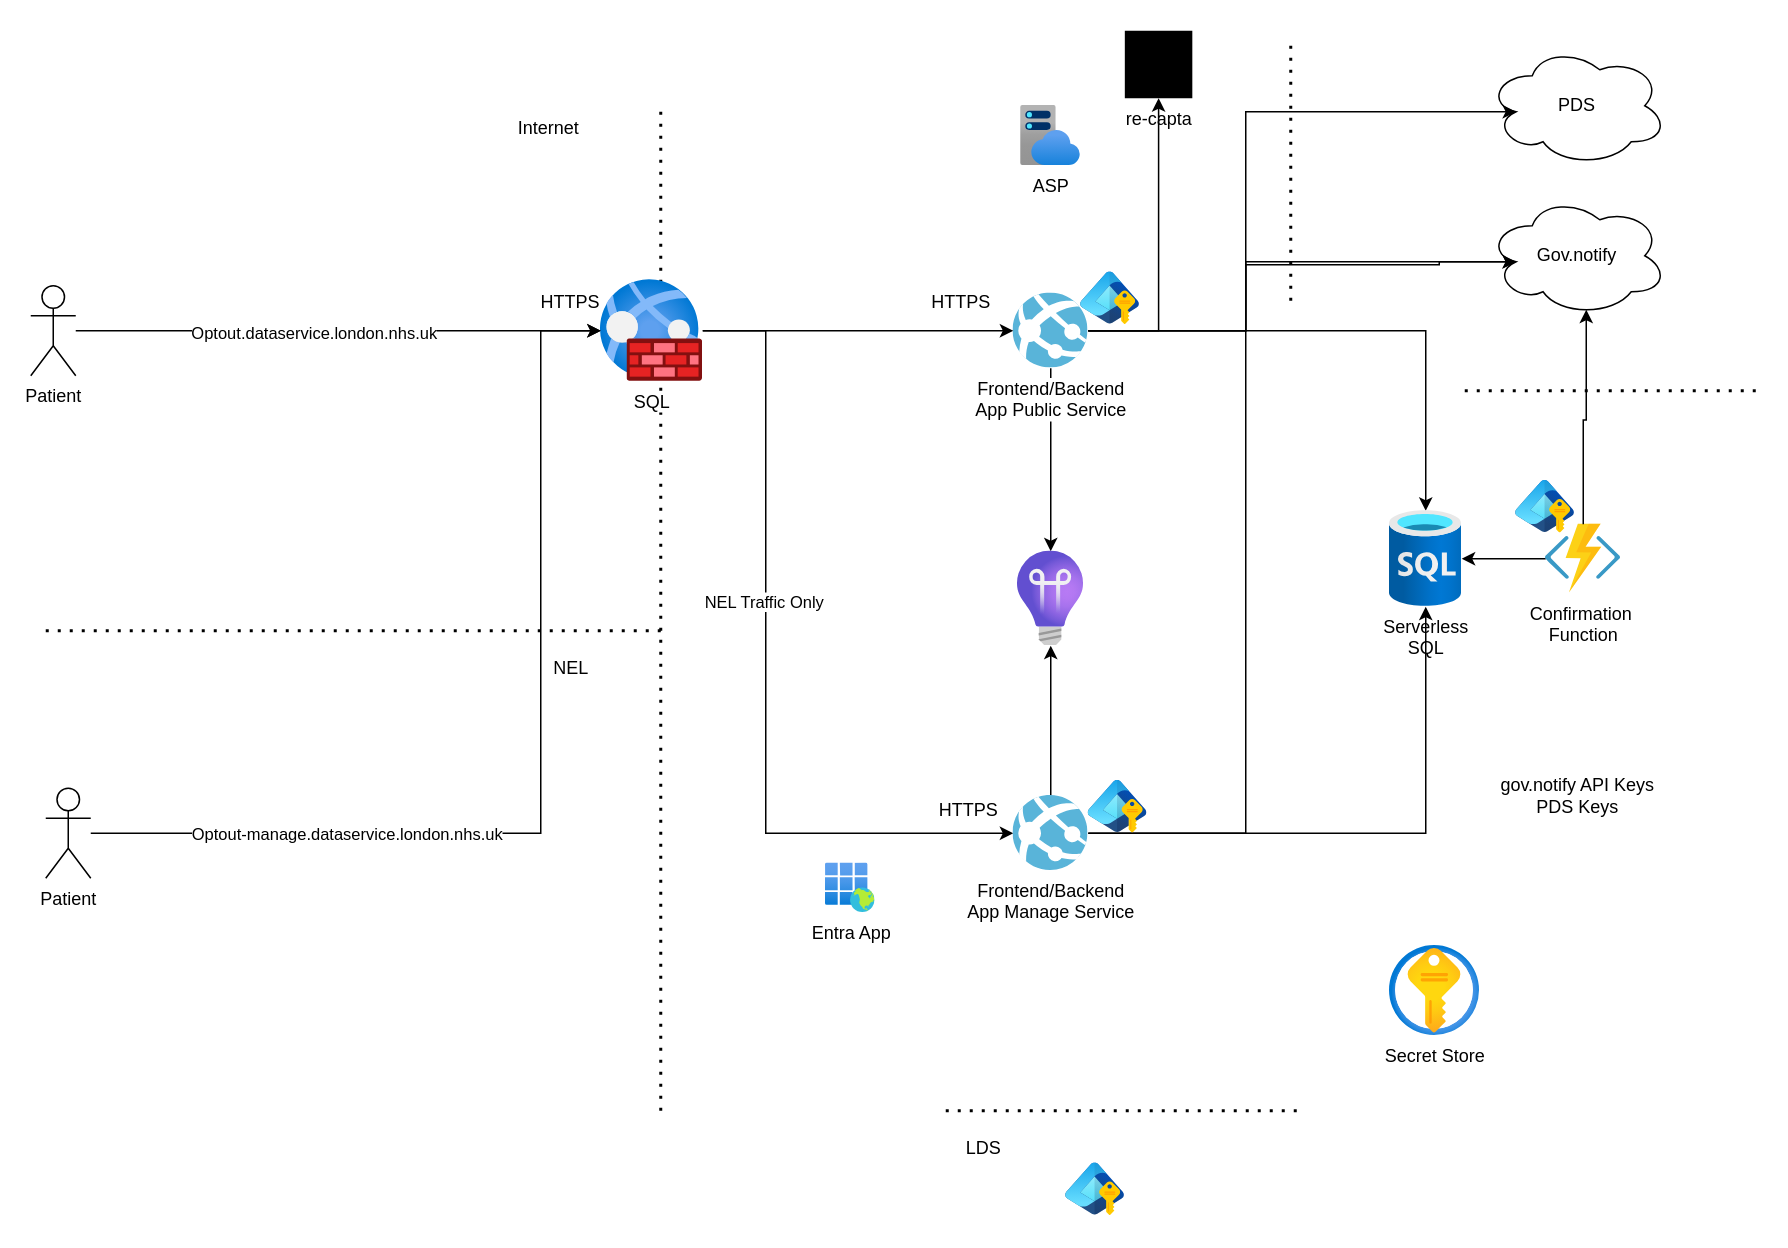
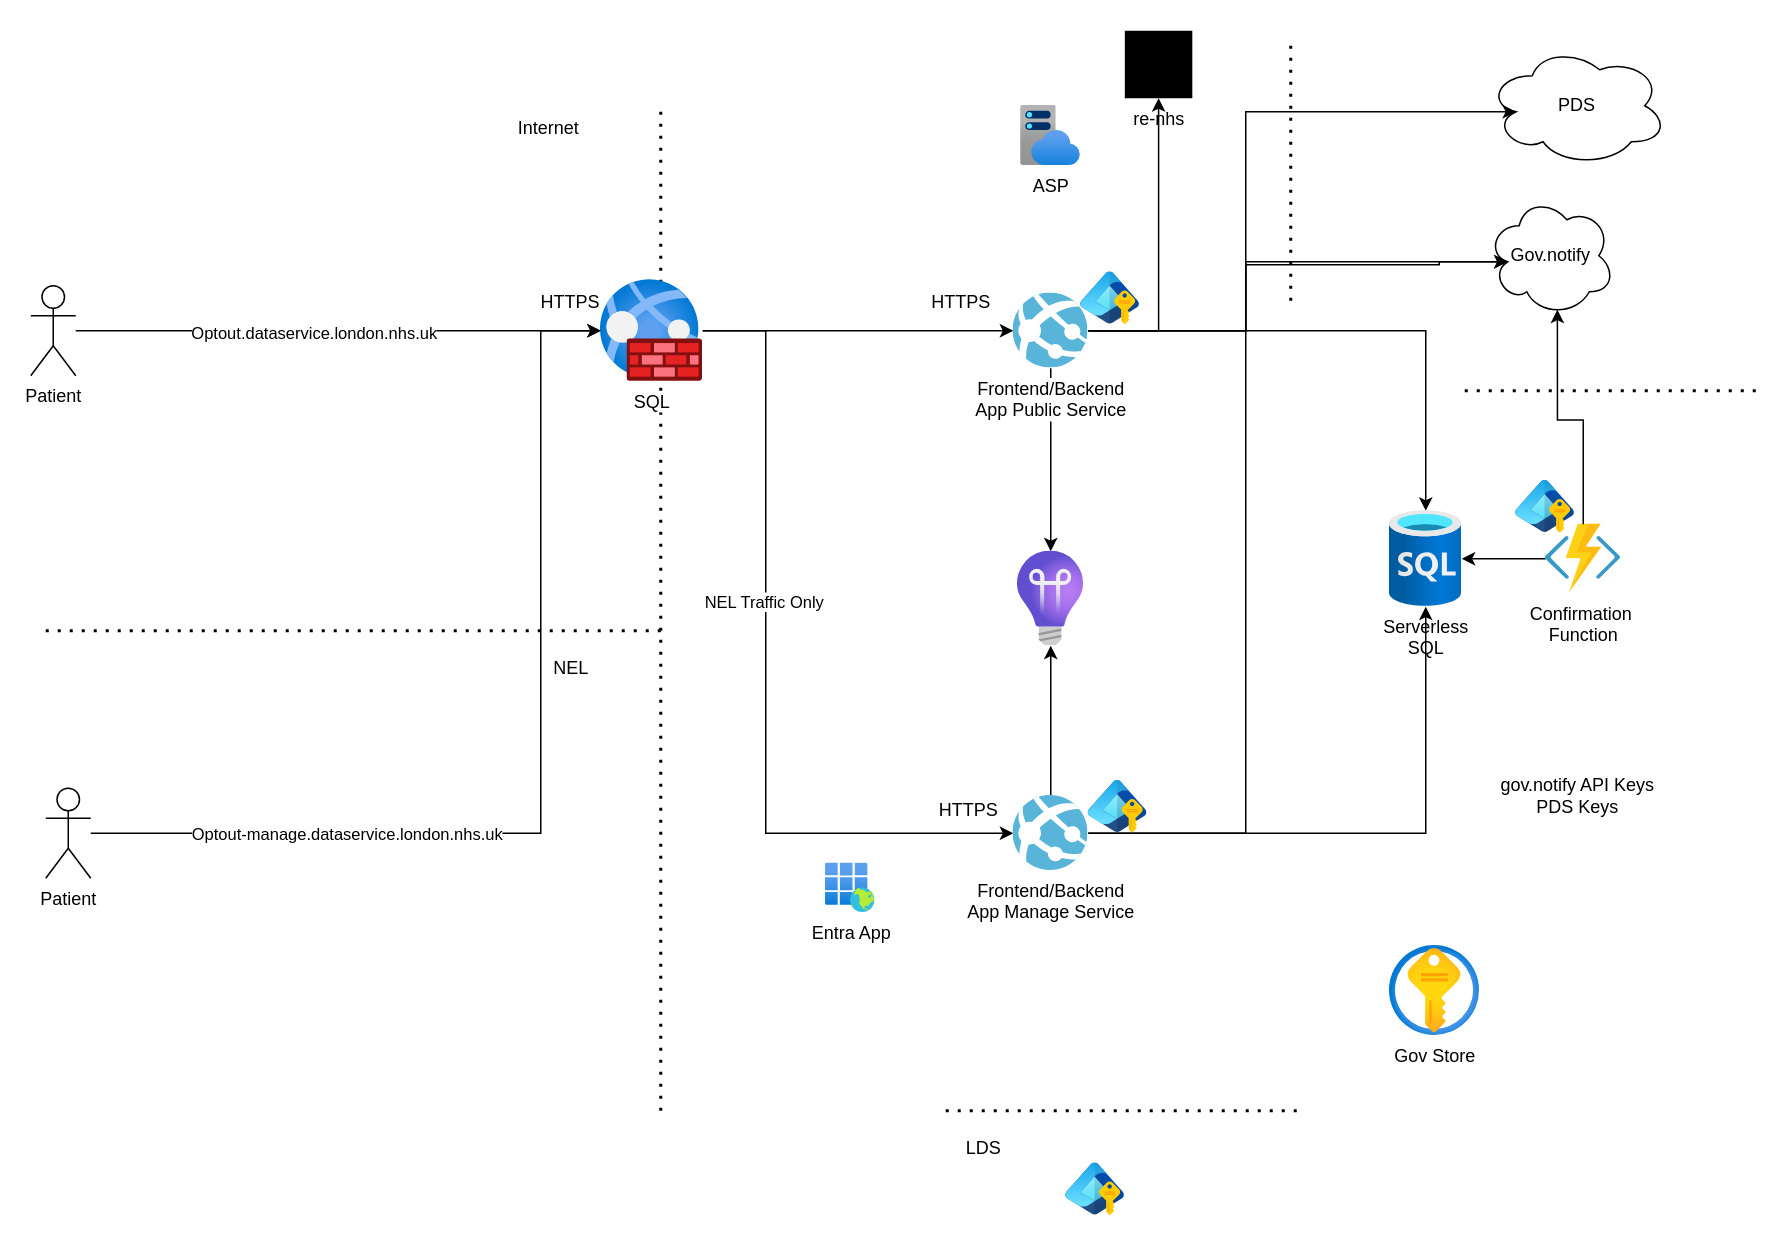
node "re-capta": label "re-capta" -> "re-nhs"
node "Gov.notify": size 180x120 -> 128x120
node "Secret Store": label "Secret Store" -> "Gov Store"
